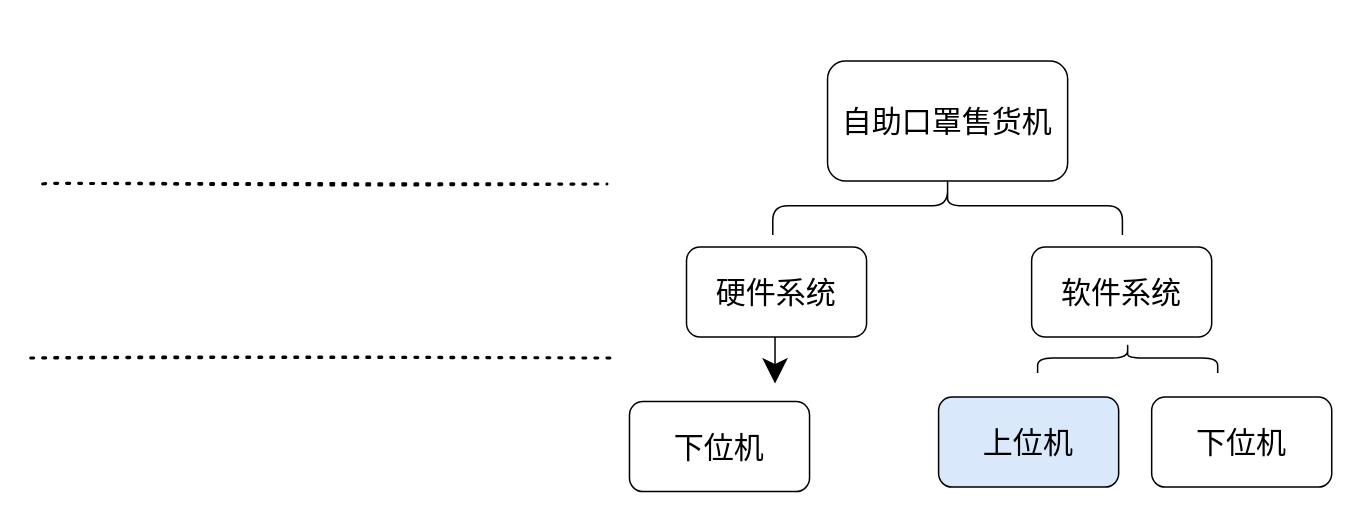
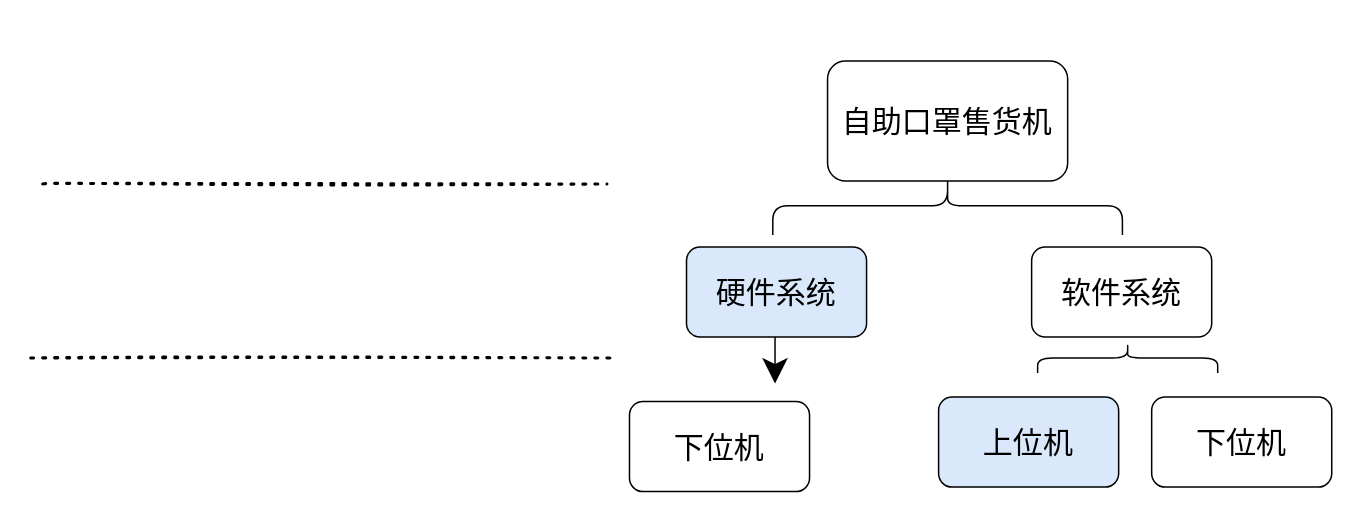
node "硬件系统": fillcolor #ffffff -> #dae8fc
